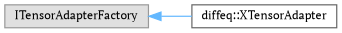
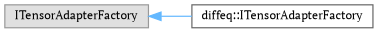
node "diffeq::XTensorAdapter": label "diffeq::XTensorAdapter" -> "diffeq::ITensorAdapterFactory"
